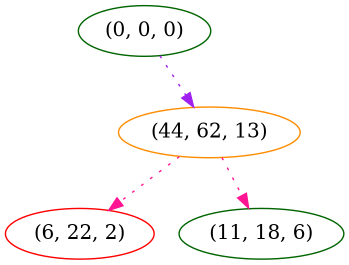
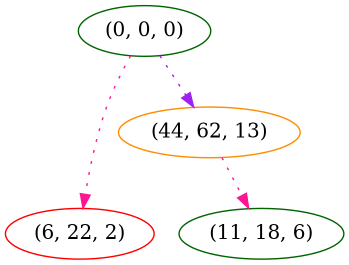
edge "(44, 62, 13)" -> "(6, 22, 2)": now "(0, 0, 0)" -> "(6, 22, 2)"
